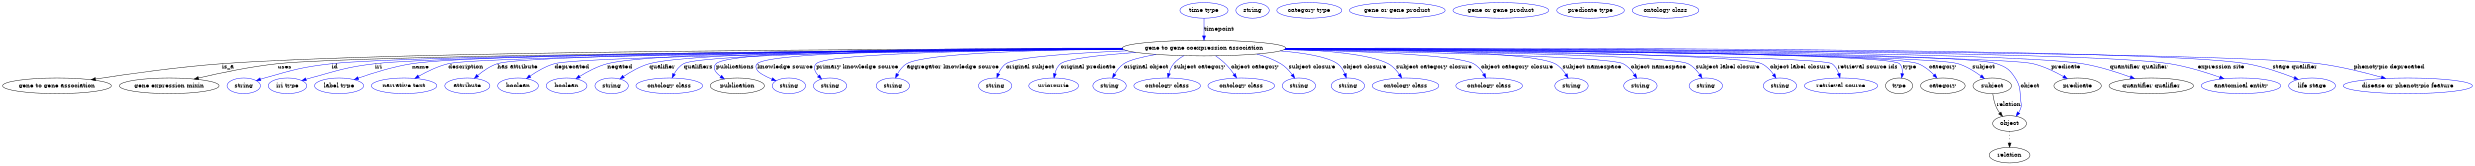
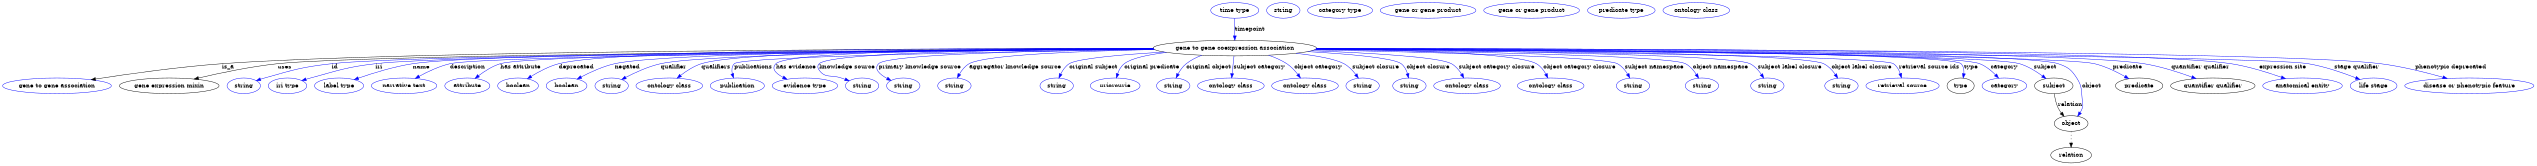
node "gene to gene association": color black -> blue
node "publication": color black -> blue
node "evidence type": added
node "category": color black -> blue
